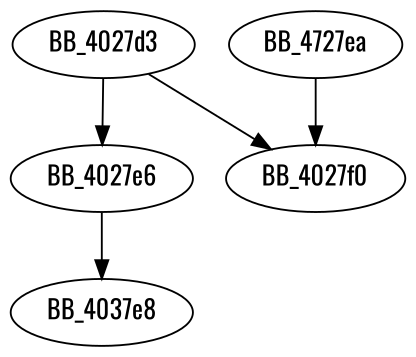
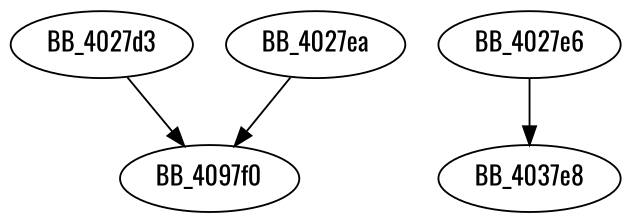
node "BB_4727ea": label "BB_4727ea" -> "BB_4027ea"
edge "BB_4027d3" -> "BB_4027e6": removed
node "BB_4027f0": label "BB_4027f0" -> "BB_4097f0"
